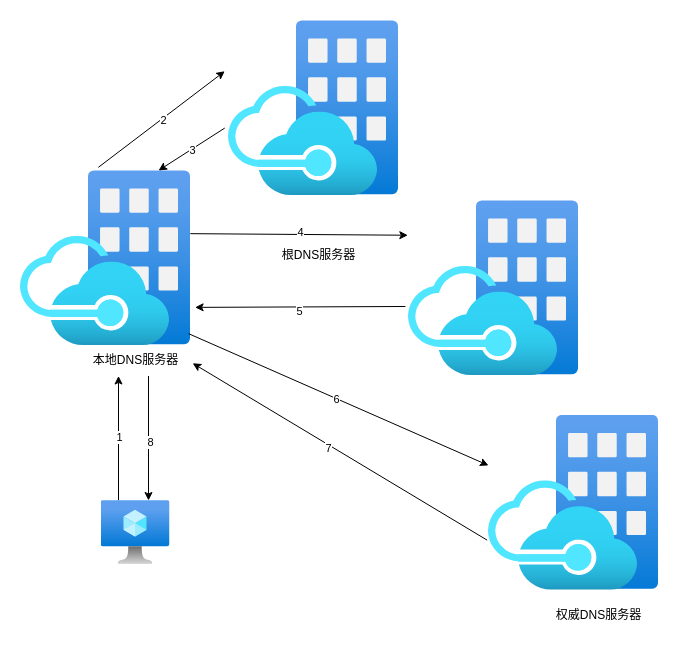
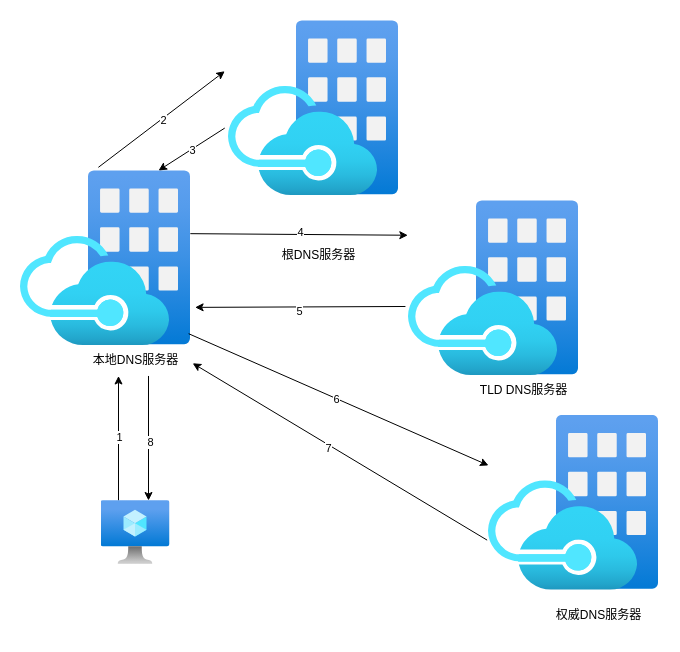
node "TLD DNS服务器": added
